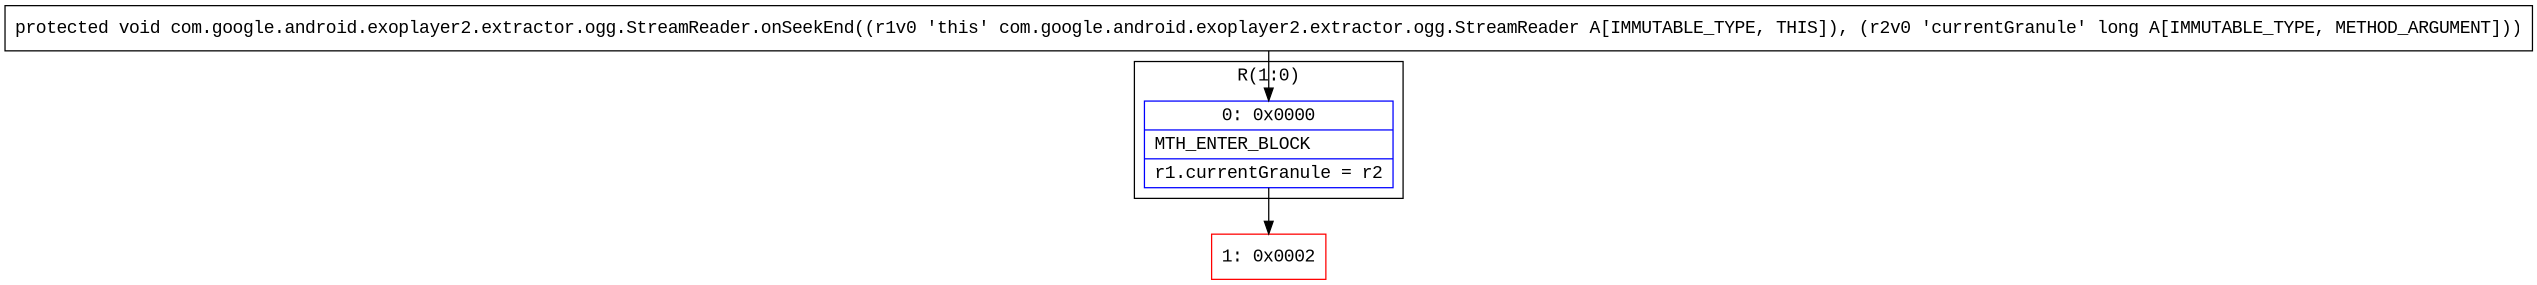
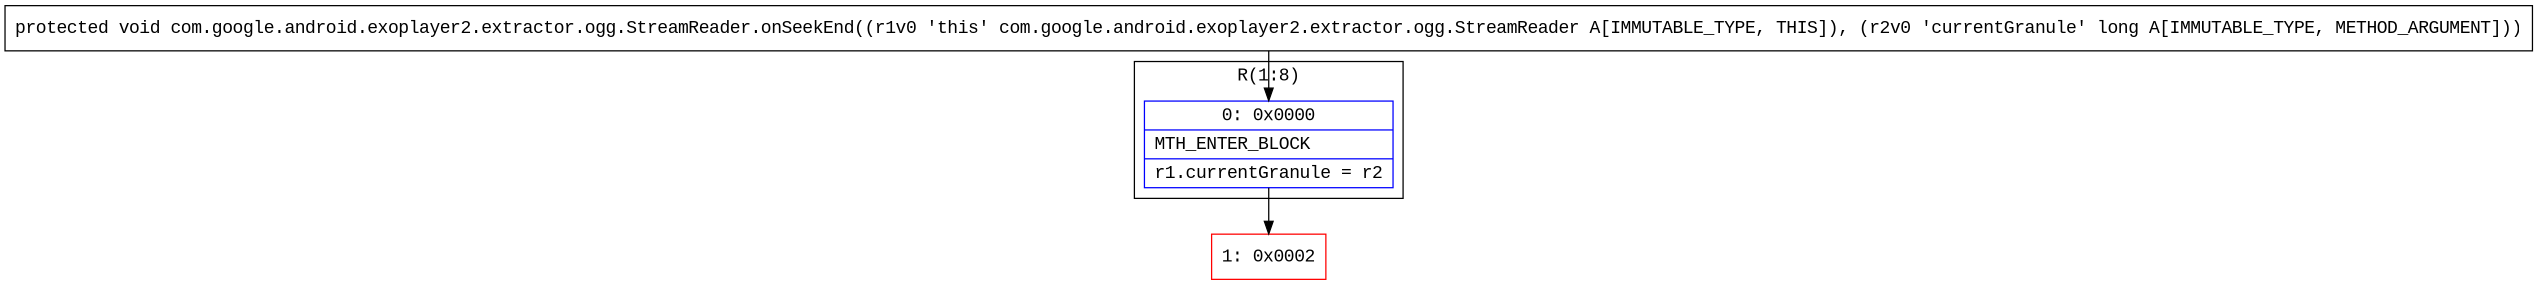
cluster "R(1:0)": label "R(1:0)" -> "R(1:8)"
